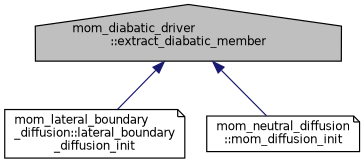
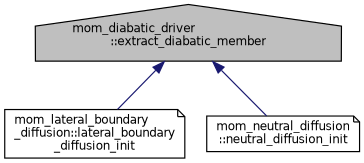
node "mom_neutral_diffusion ::mom_diffusion_init": label "mom_neutral_diffusion ::mom_diffusion_init" -> "mom_neutral_diffusion ::neutral_diffusion_init"
